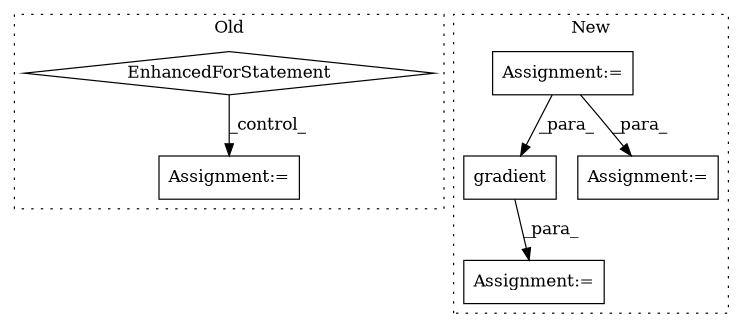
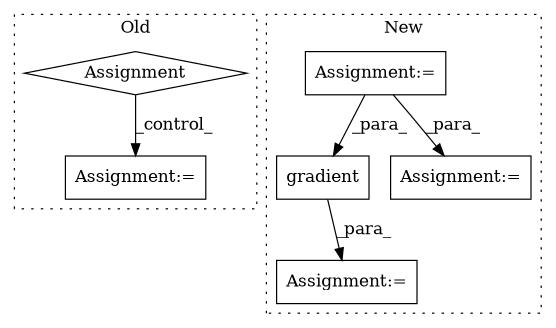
node "EnhancedForStatement": label "EnhancedForStatement" -> "Assignment"
